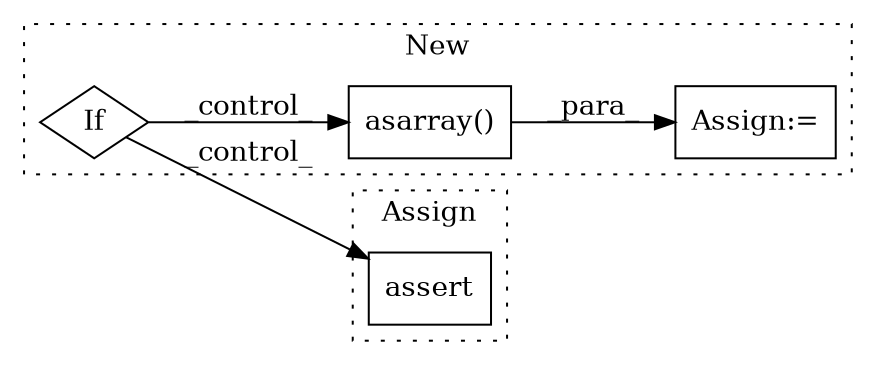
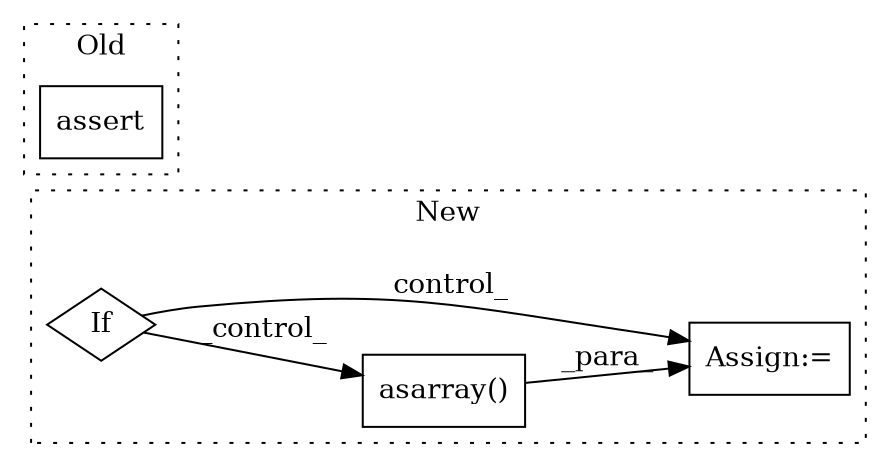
edge "If" -> "assert": now "If" -> "Assign:="
cluster "Assign": label "Assign" -> "Old"
